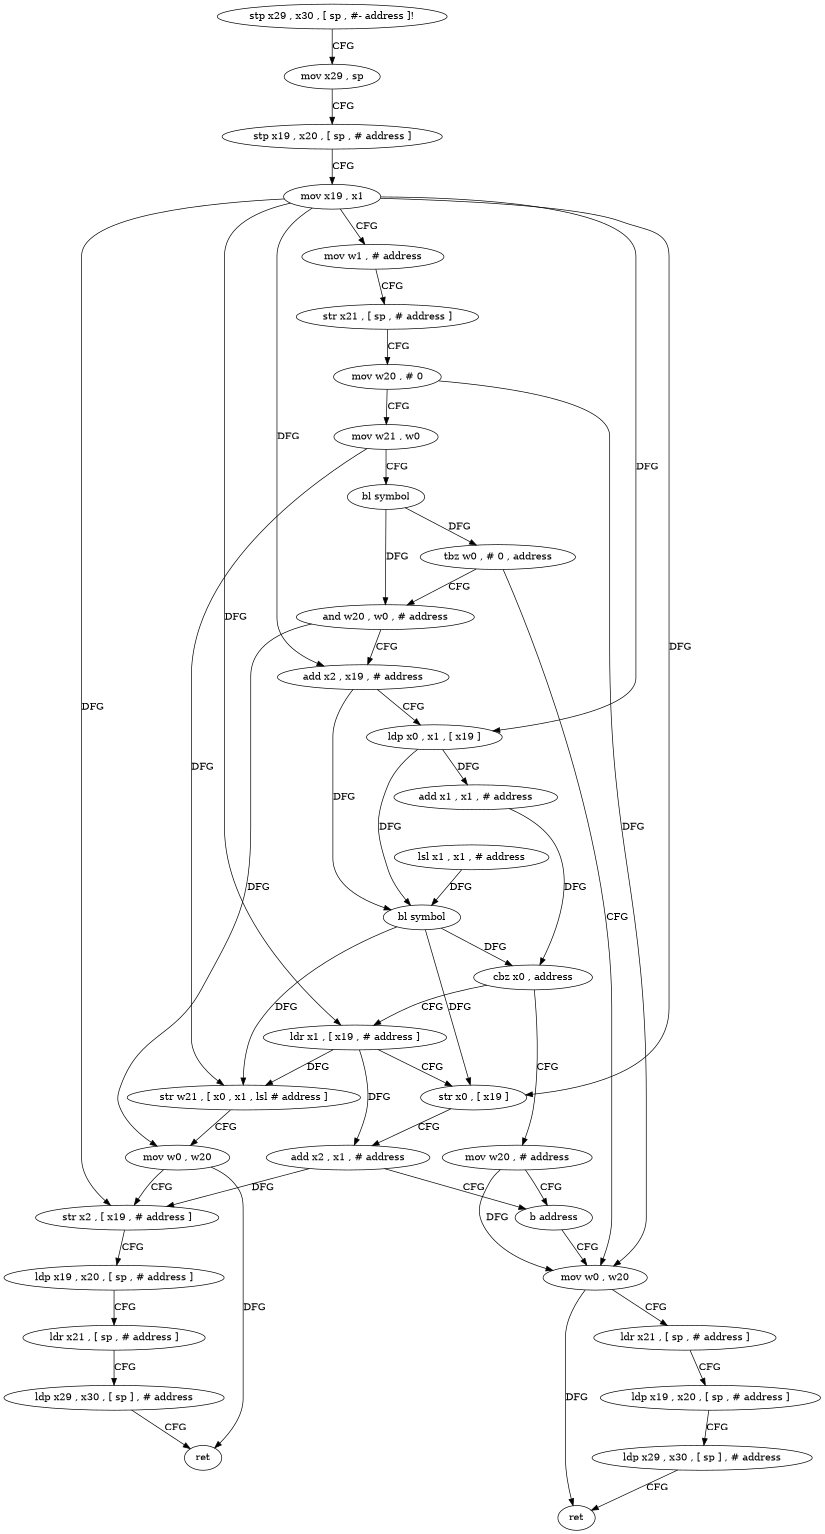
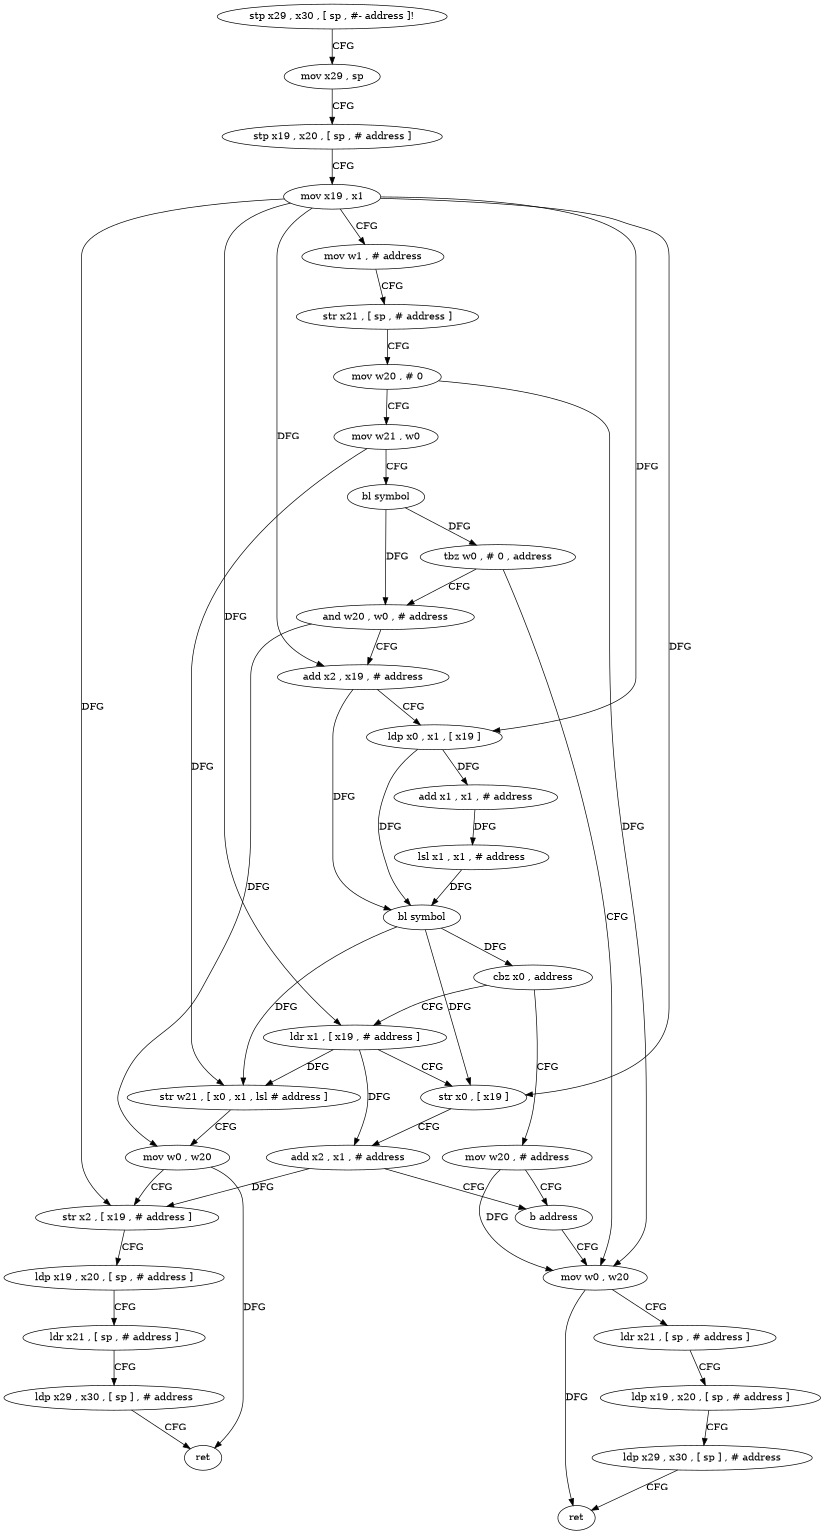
edge "add x1 , x1 , # address" -> "cbz x0 , address": now "add x1 , x1 , # address" -> "lsl x1 , x1 , # address"
